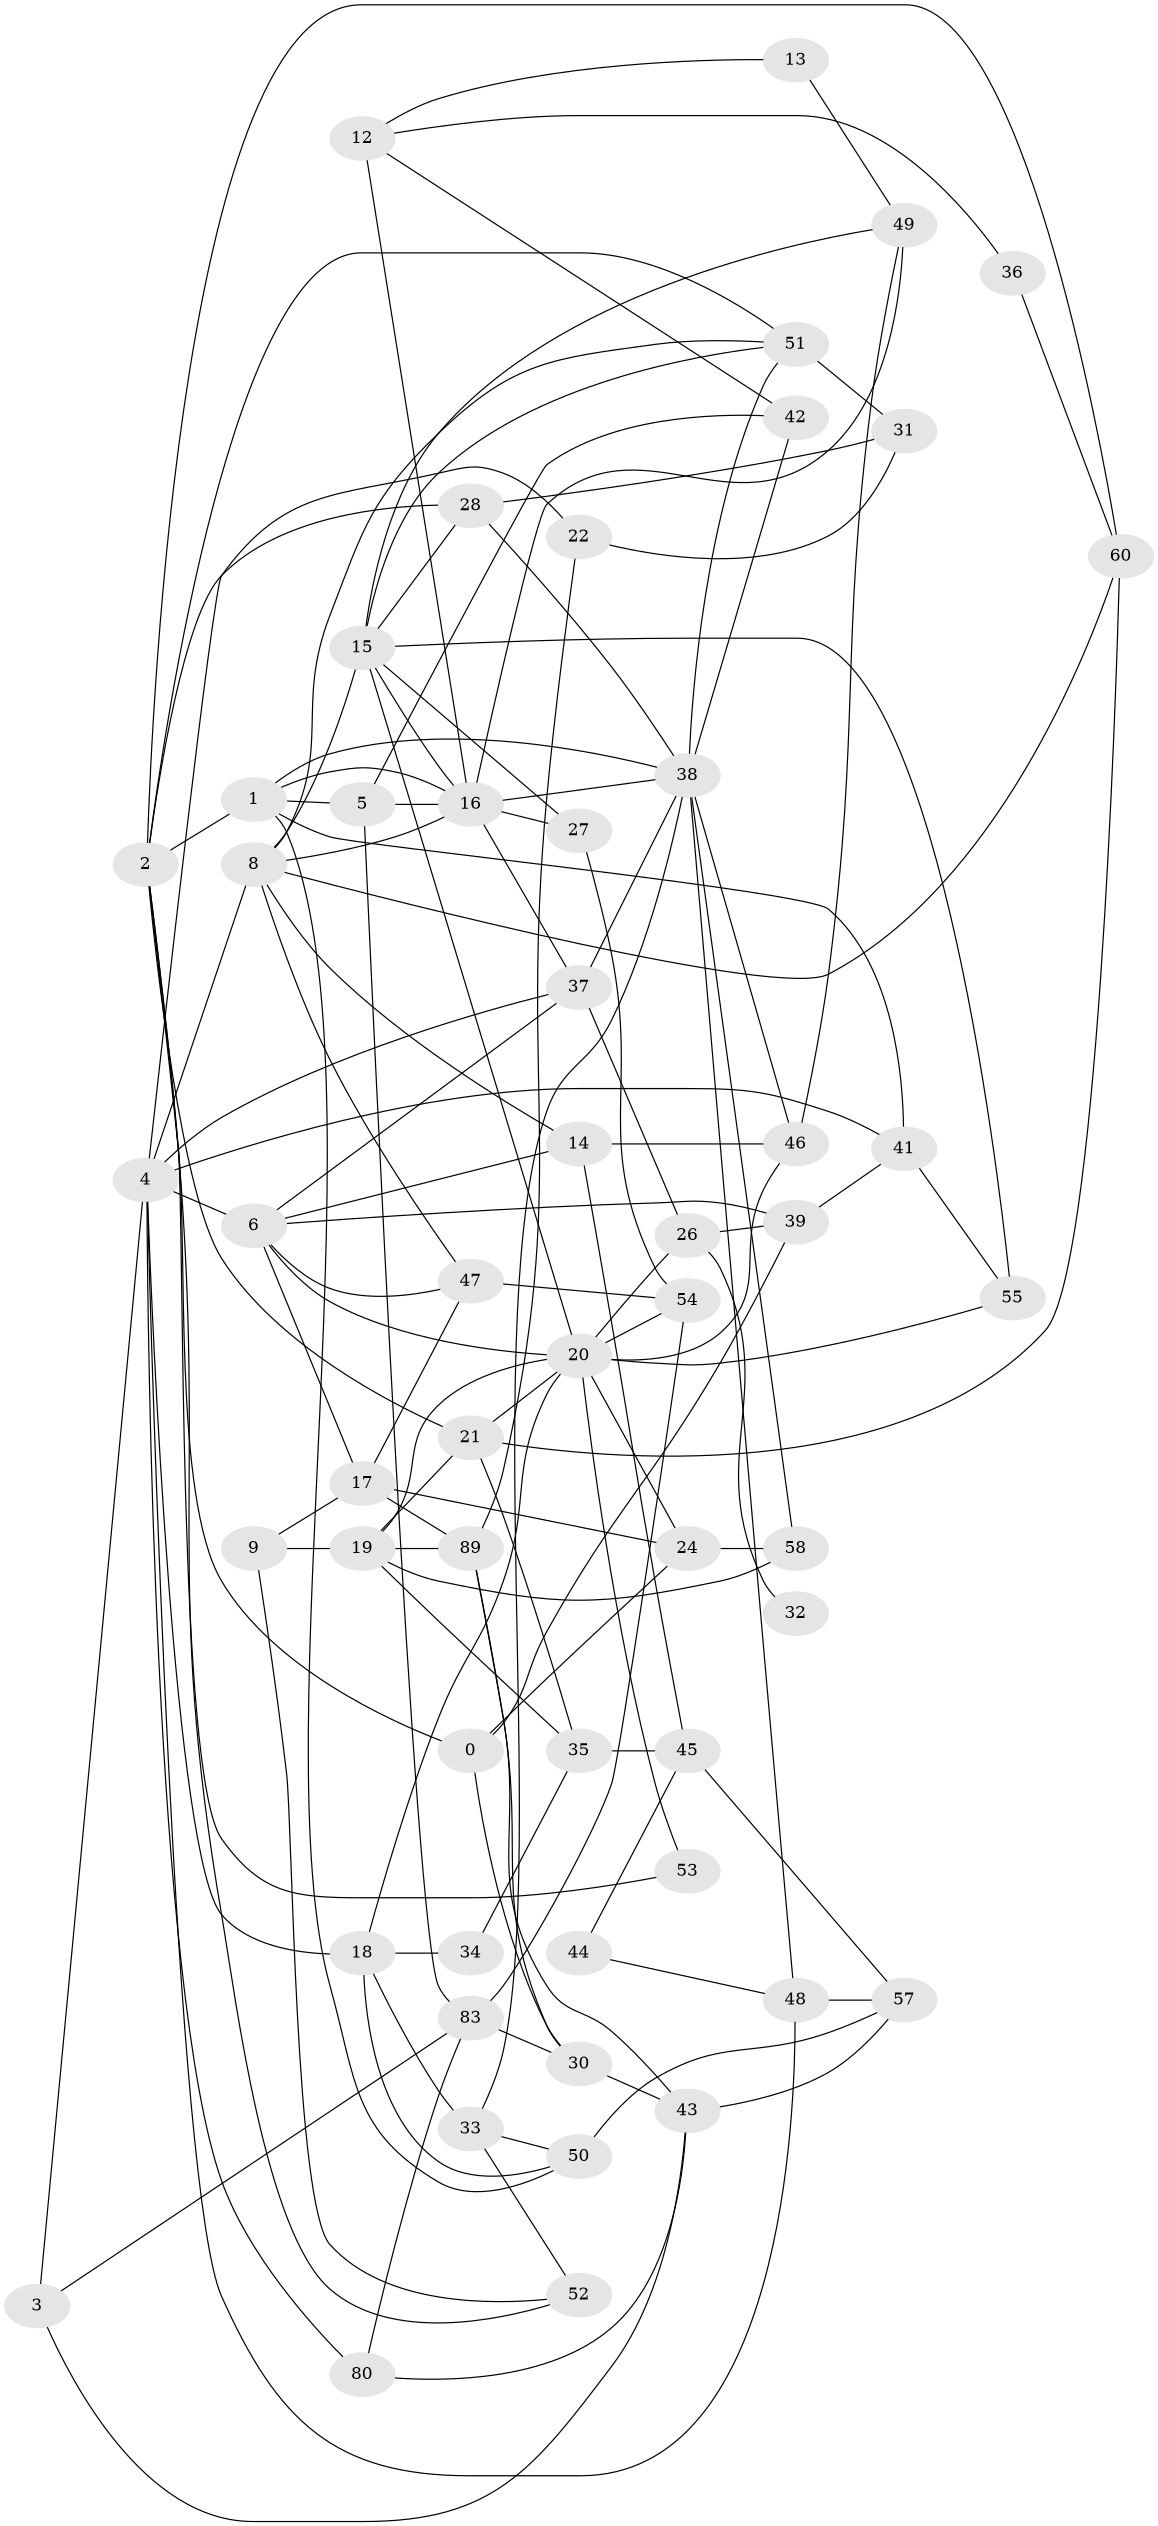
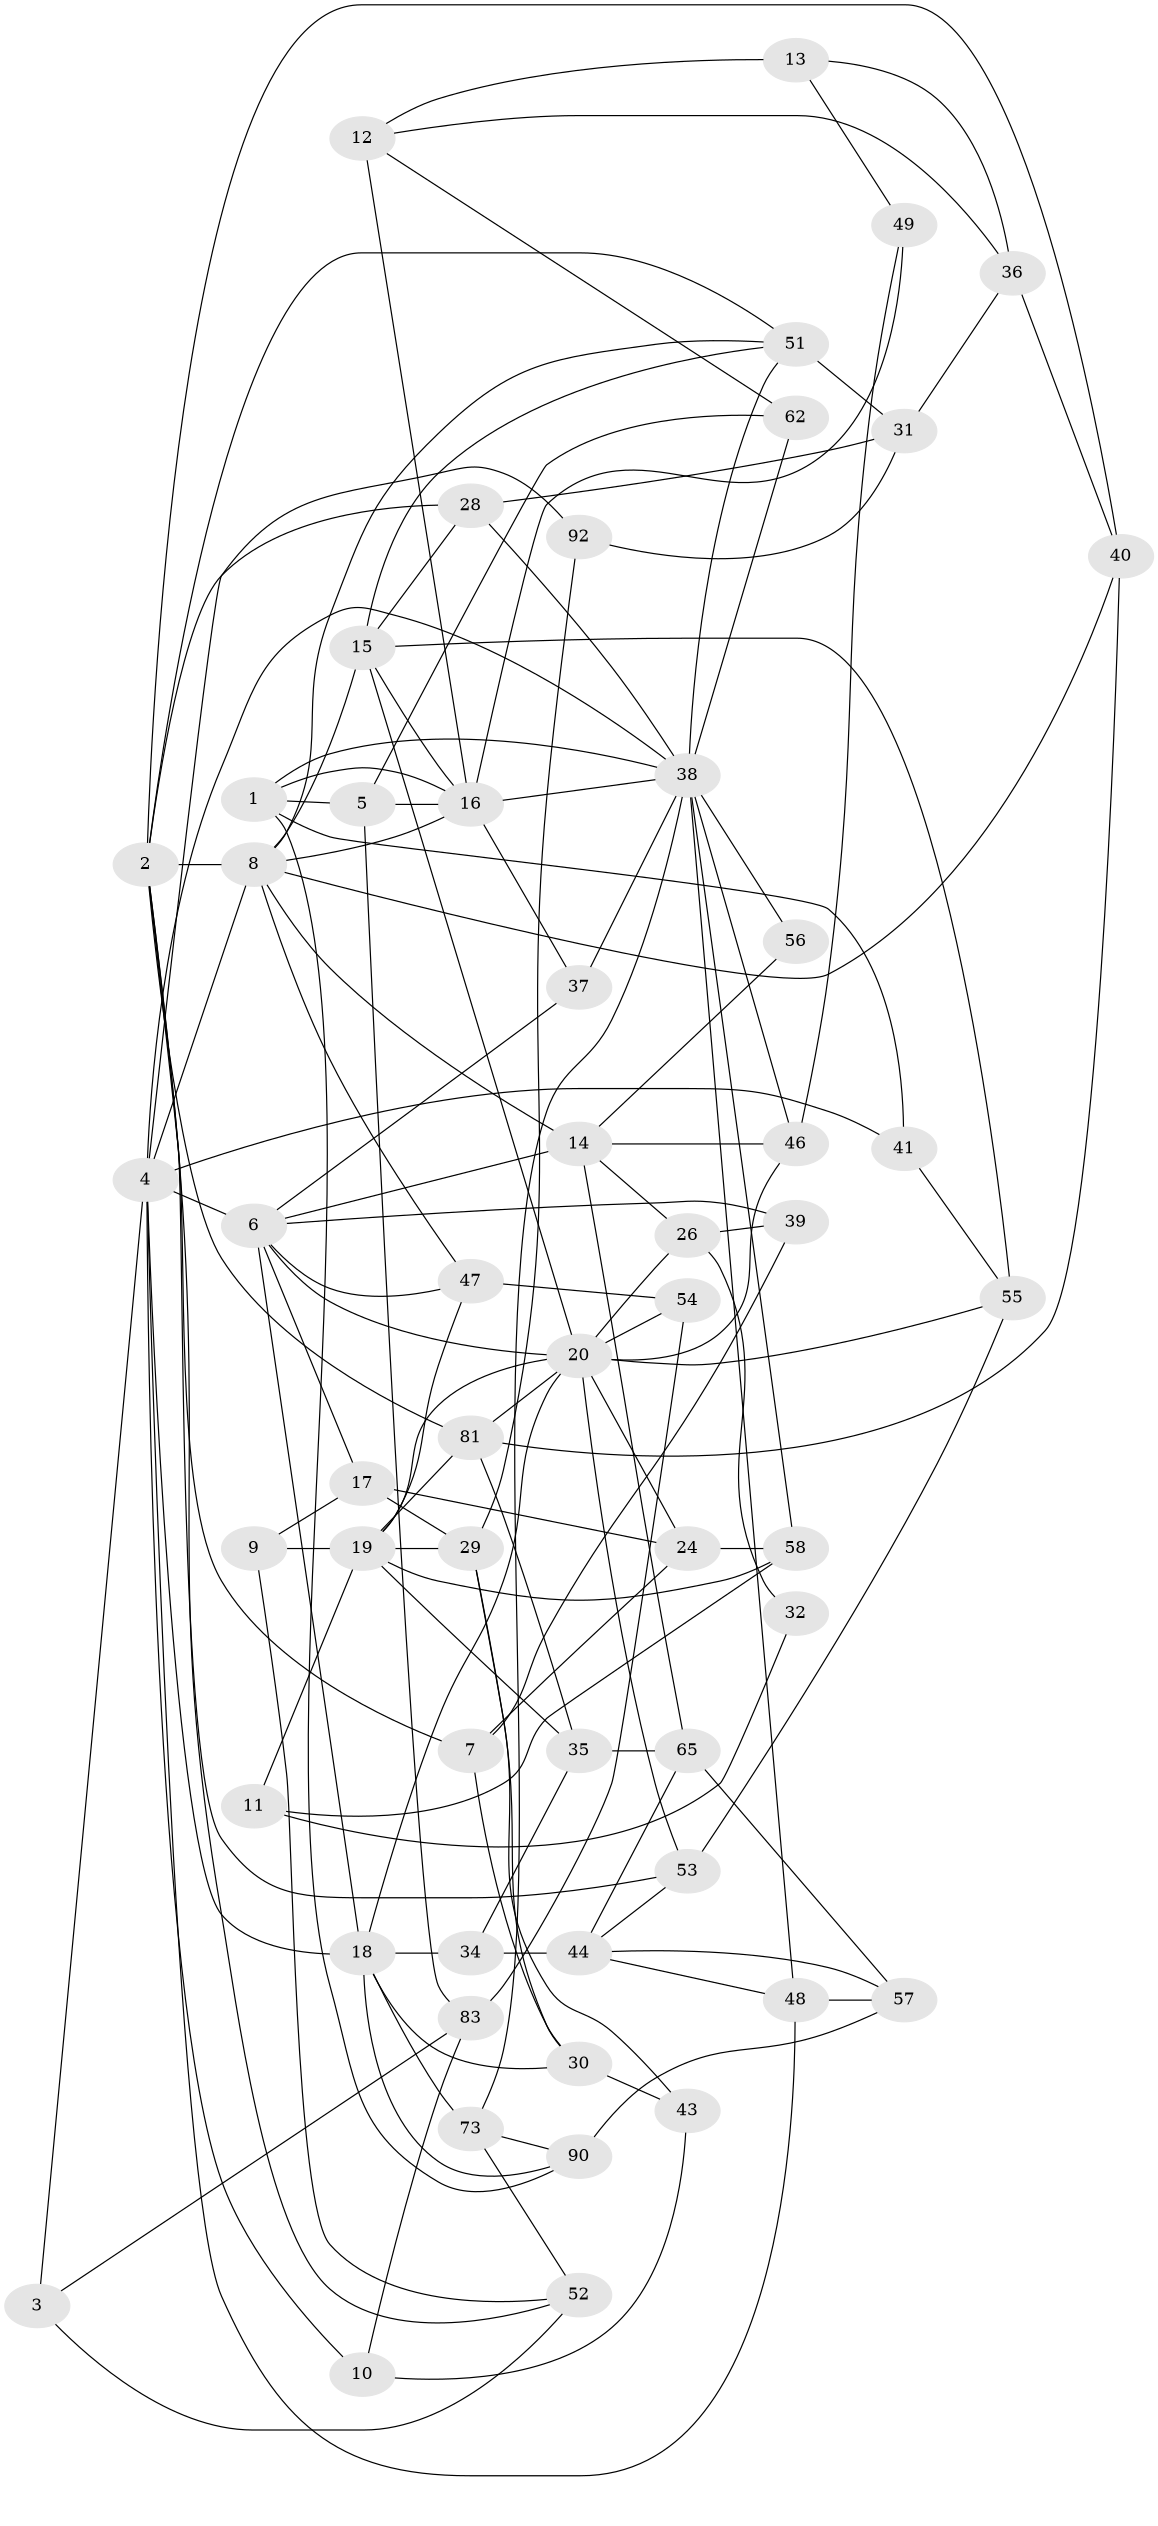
edge "13" -- "36": added
edge "49" -- "15": removed
edge "36" -- "31": added
node "42": label "42" -> "62"
node "22": label "22" -> "92"
node "60": label "60" -> "40"
node "27": removed
edge "1" -- "2": now "8" -- "2"
node "56": added
edge "37" -- "4": now "38" -- "4"
edge "37" -- "26": now "14" -- "26"
edge "41" -- "39": removed
edge "47" -- "17": now "47" -- "19"
node "21": label "21" -> "81"
edge "6" -- "18": added
node "89": label "89" -> "29"
edge "55" -- "53": added
node "0": label "0" -> "7"
node "45": label "45" -> "65"
node "11": added
edge "53" -- "44": added
edge "34" -- "44": added
edge "83" -- "30": now "18" -- "30"
edge "57" -- "43": now "57" -- "44"
node "33": label "33" -> "73"
node "50": label "50" -> "90"
node "80": label "80" -> "10"
edge "43" -- "3": now "52" -- "3"
